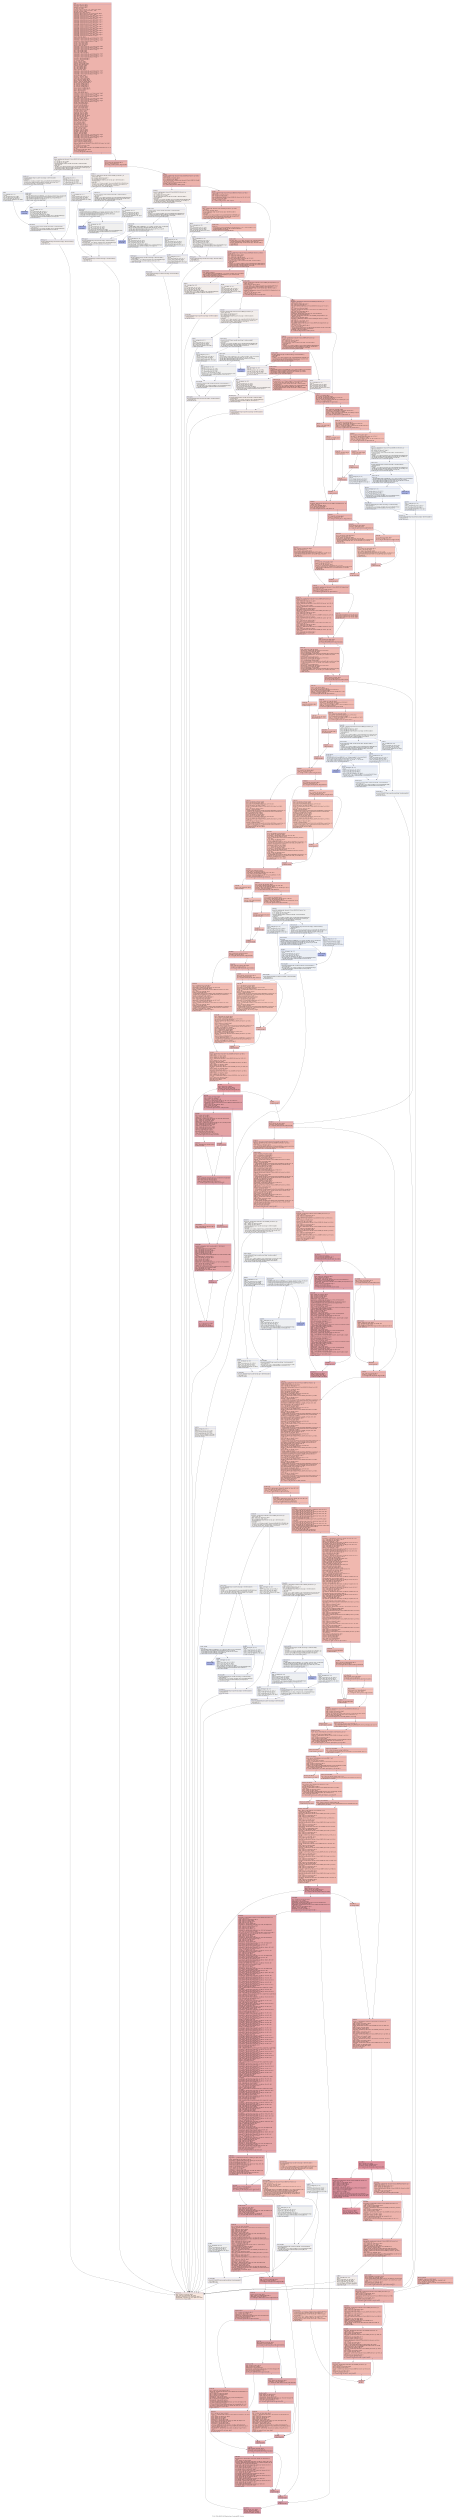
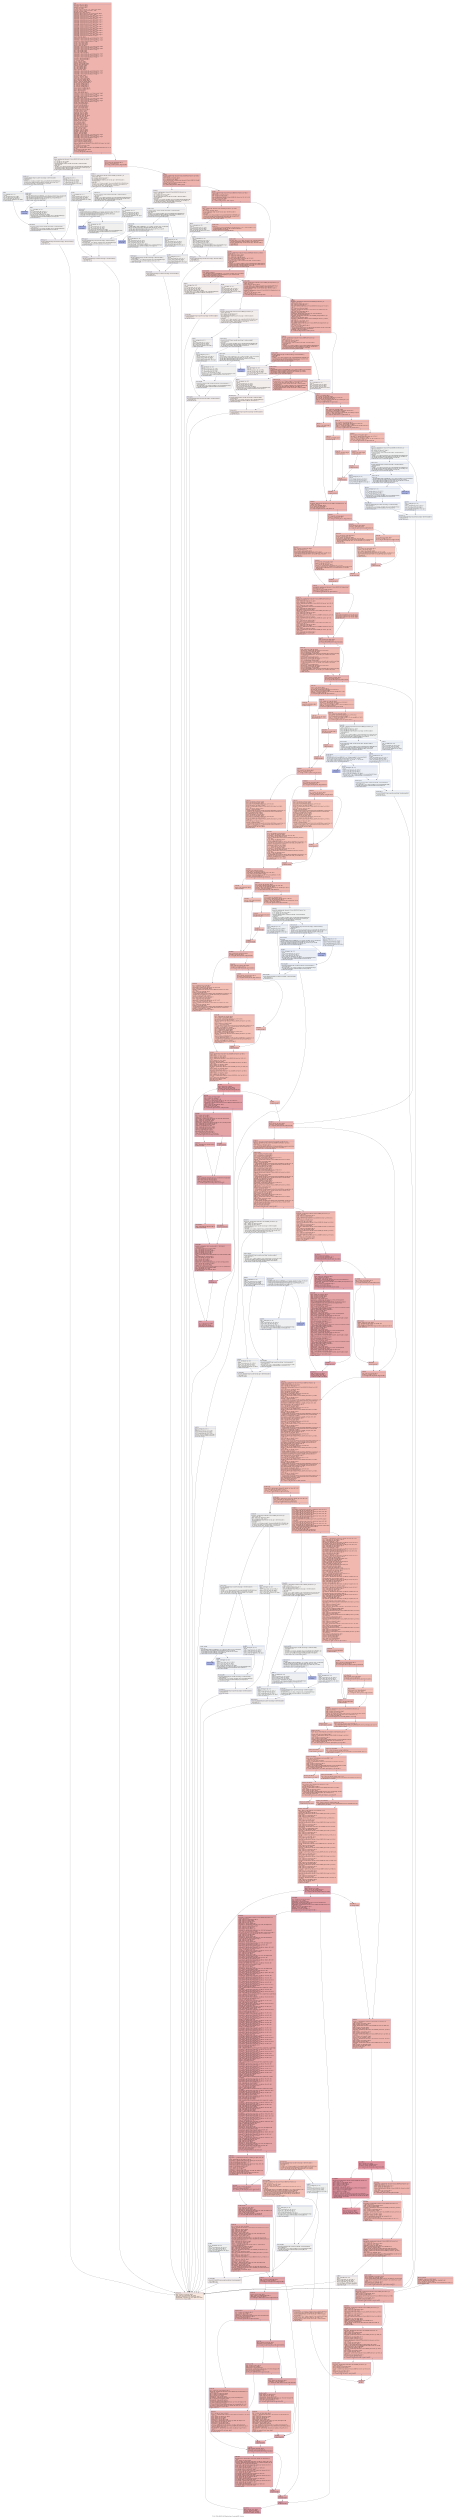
node "if.then309:": removed
